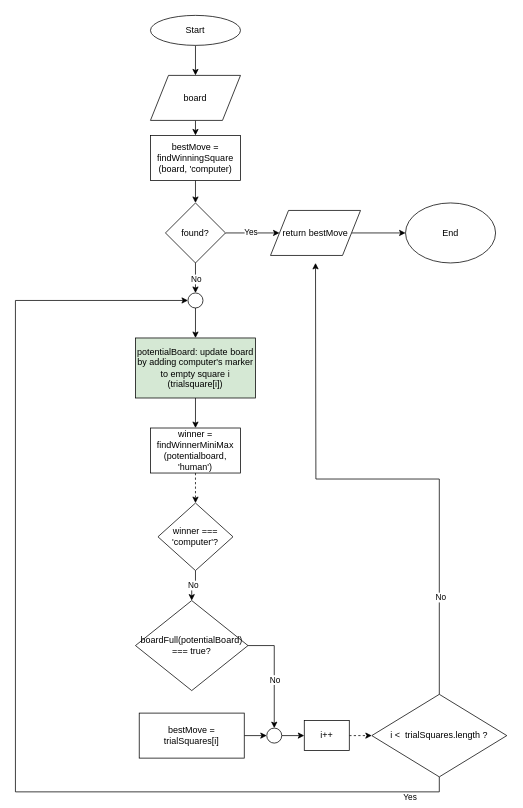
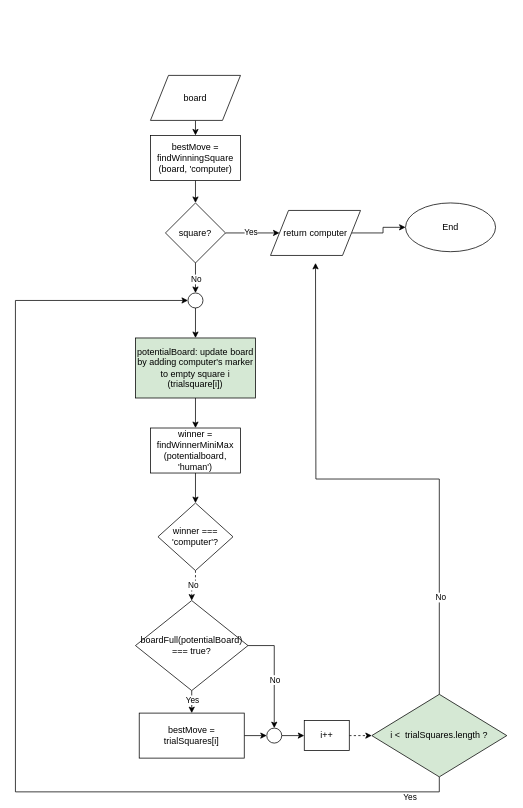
node "Start": removed
edge "Start" -> "board": removed
node "found?": label "found?" -> "square?"
node "return bestMove": label "return bestMove" -> "return computer"
node "End": size 90x60 -> 90x49
edge "winner = findWinnerMiniMax (potentialboard, 'human')" -> "winner === 'computer'?": style dashed -> solid
edge "winner === 'computer'?" -> "boardFull(potentialBoard) === true?": style solid -> dashed
edge "boardFull(potentialBoard) === true?" -> "bestMove = trialSquares[i]": added, label "Yes"
node "i < trialSquares.length ?": fillcolor #ffffff -> #d5e8d4
